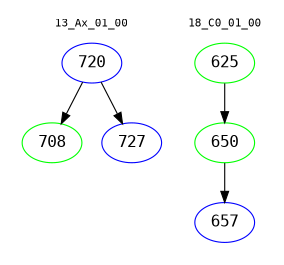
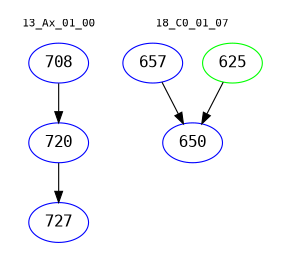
cluster "18_C0_01_00": label "18_C0_01_00" -> "18_C0_01_07"
edge "720" -> "708": reversed
node "708": color green -> blue
node "650": color green -> blue
edge "650" -> "657": reversed
